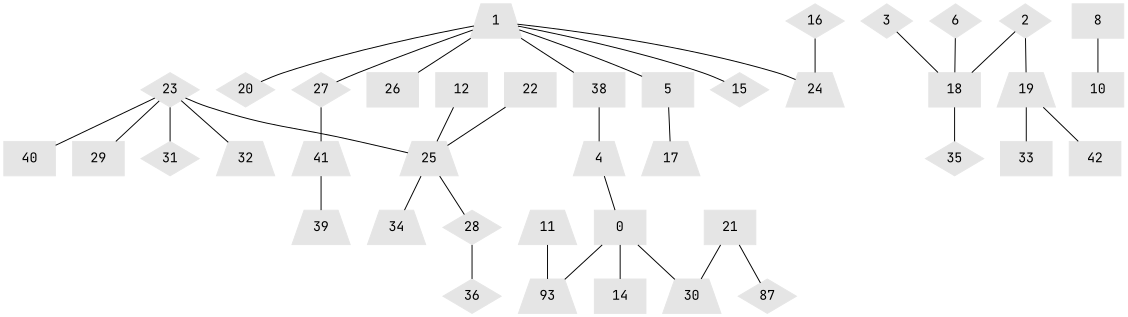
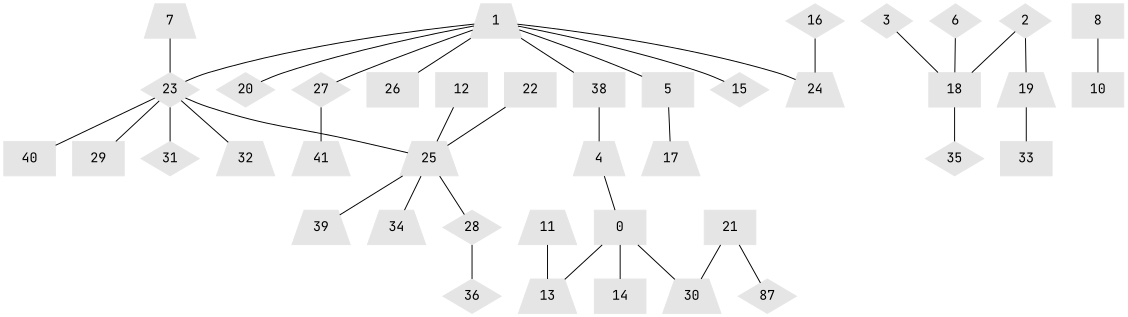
node "7": added
edge "1" -- "23": added
node "42": removed
edge "41" -- "39": now "25" -- "39"
node "93": label "93" -> "13"
